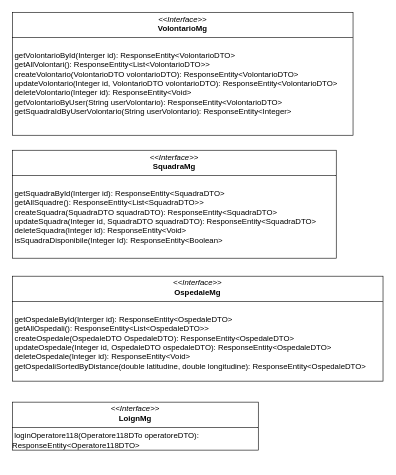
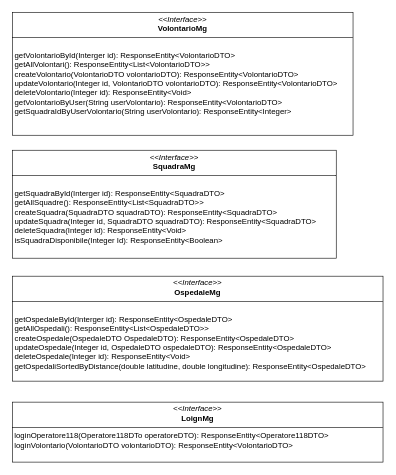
node "<<Interface>> LoignMg loginOperatore118(Operatore118DTo operatoreDTO): ResponseEntity<Operatore118DTO> loginVolontario(VolontarioDTO volontarioDTO): ResponseEntity<VolontarioDTO>": size 246x48 -> 371x60
